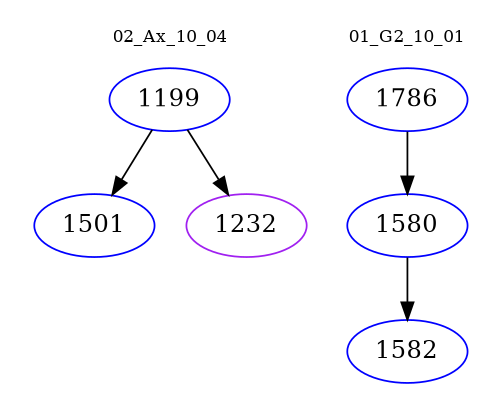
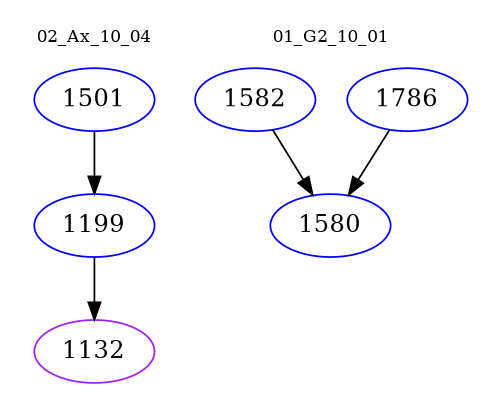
edge "1199" -> "1501": reversed
node "1232": label "1232" -> "1132"
edge "1580" -> "1582": reversed
